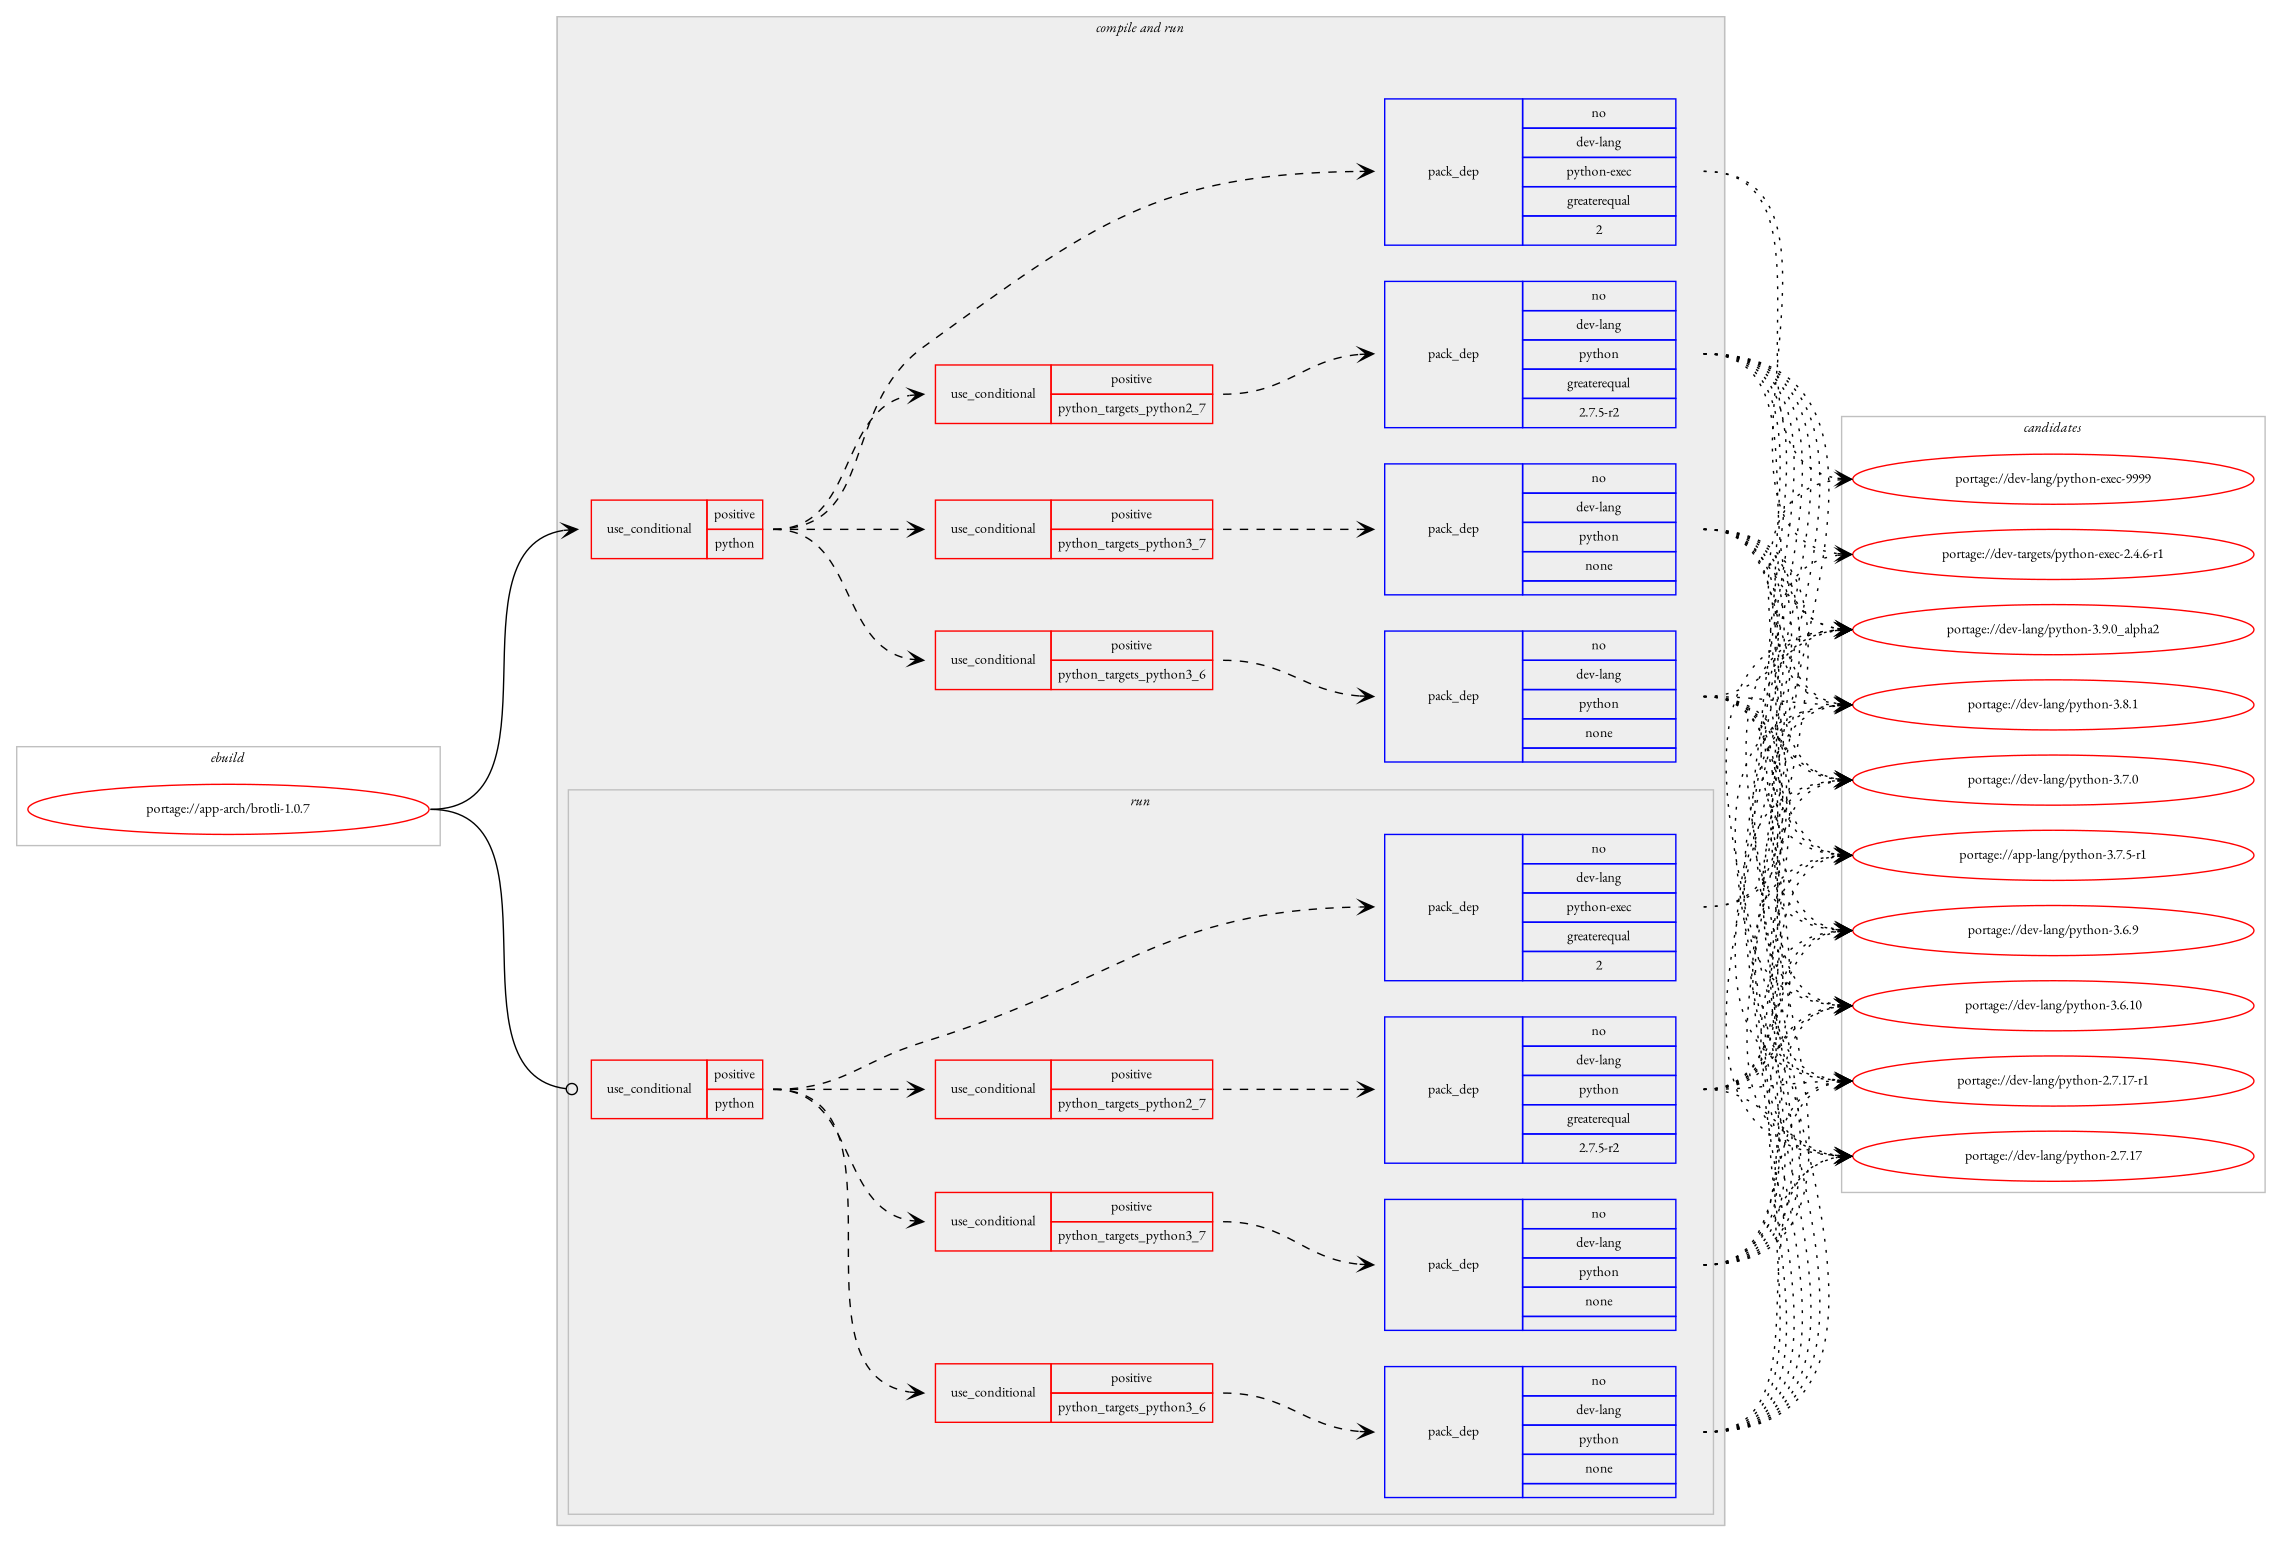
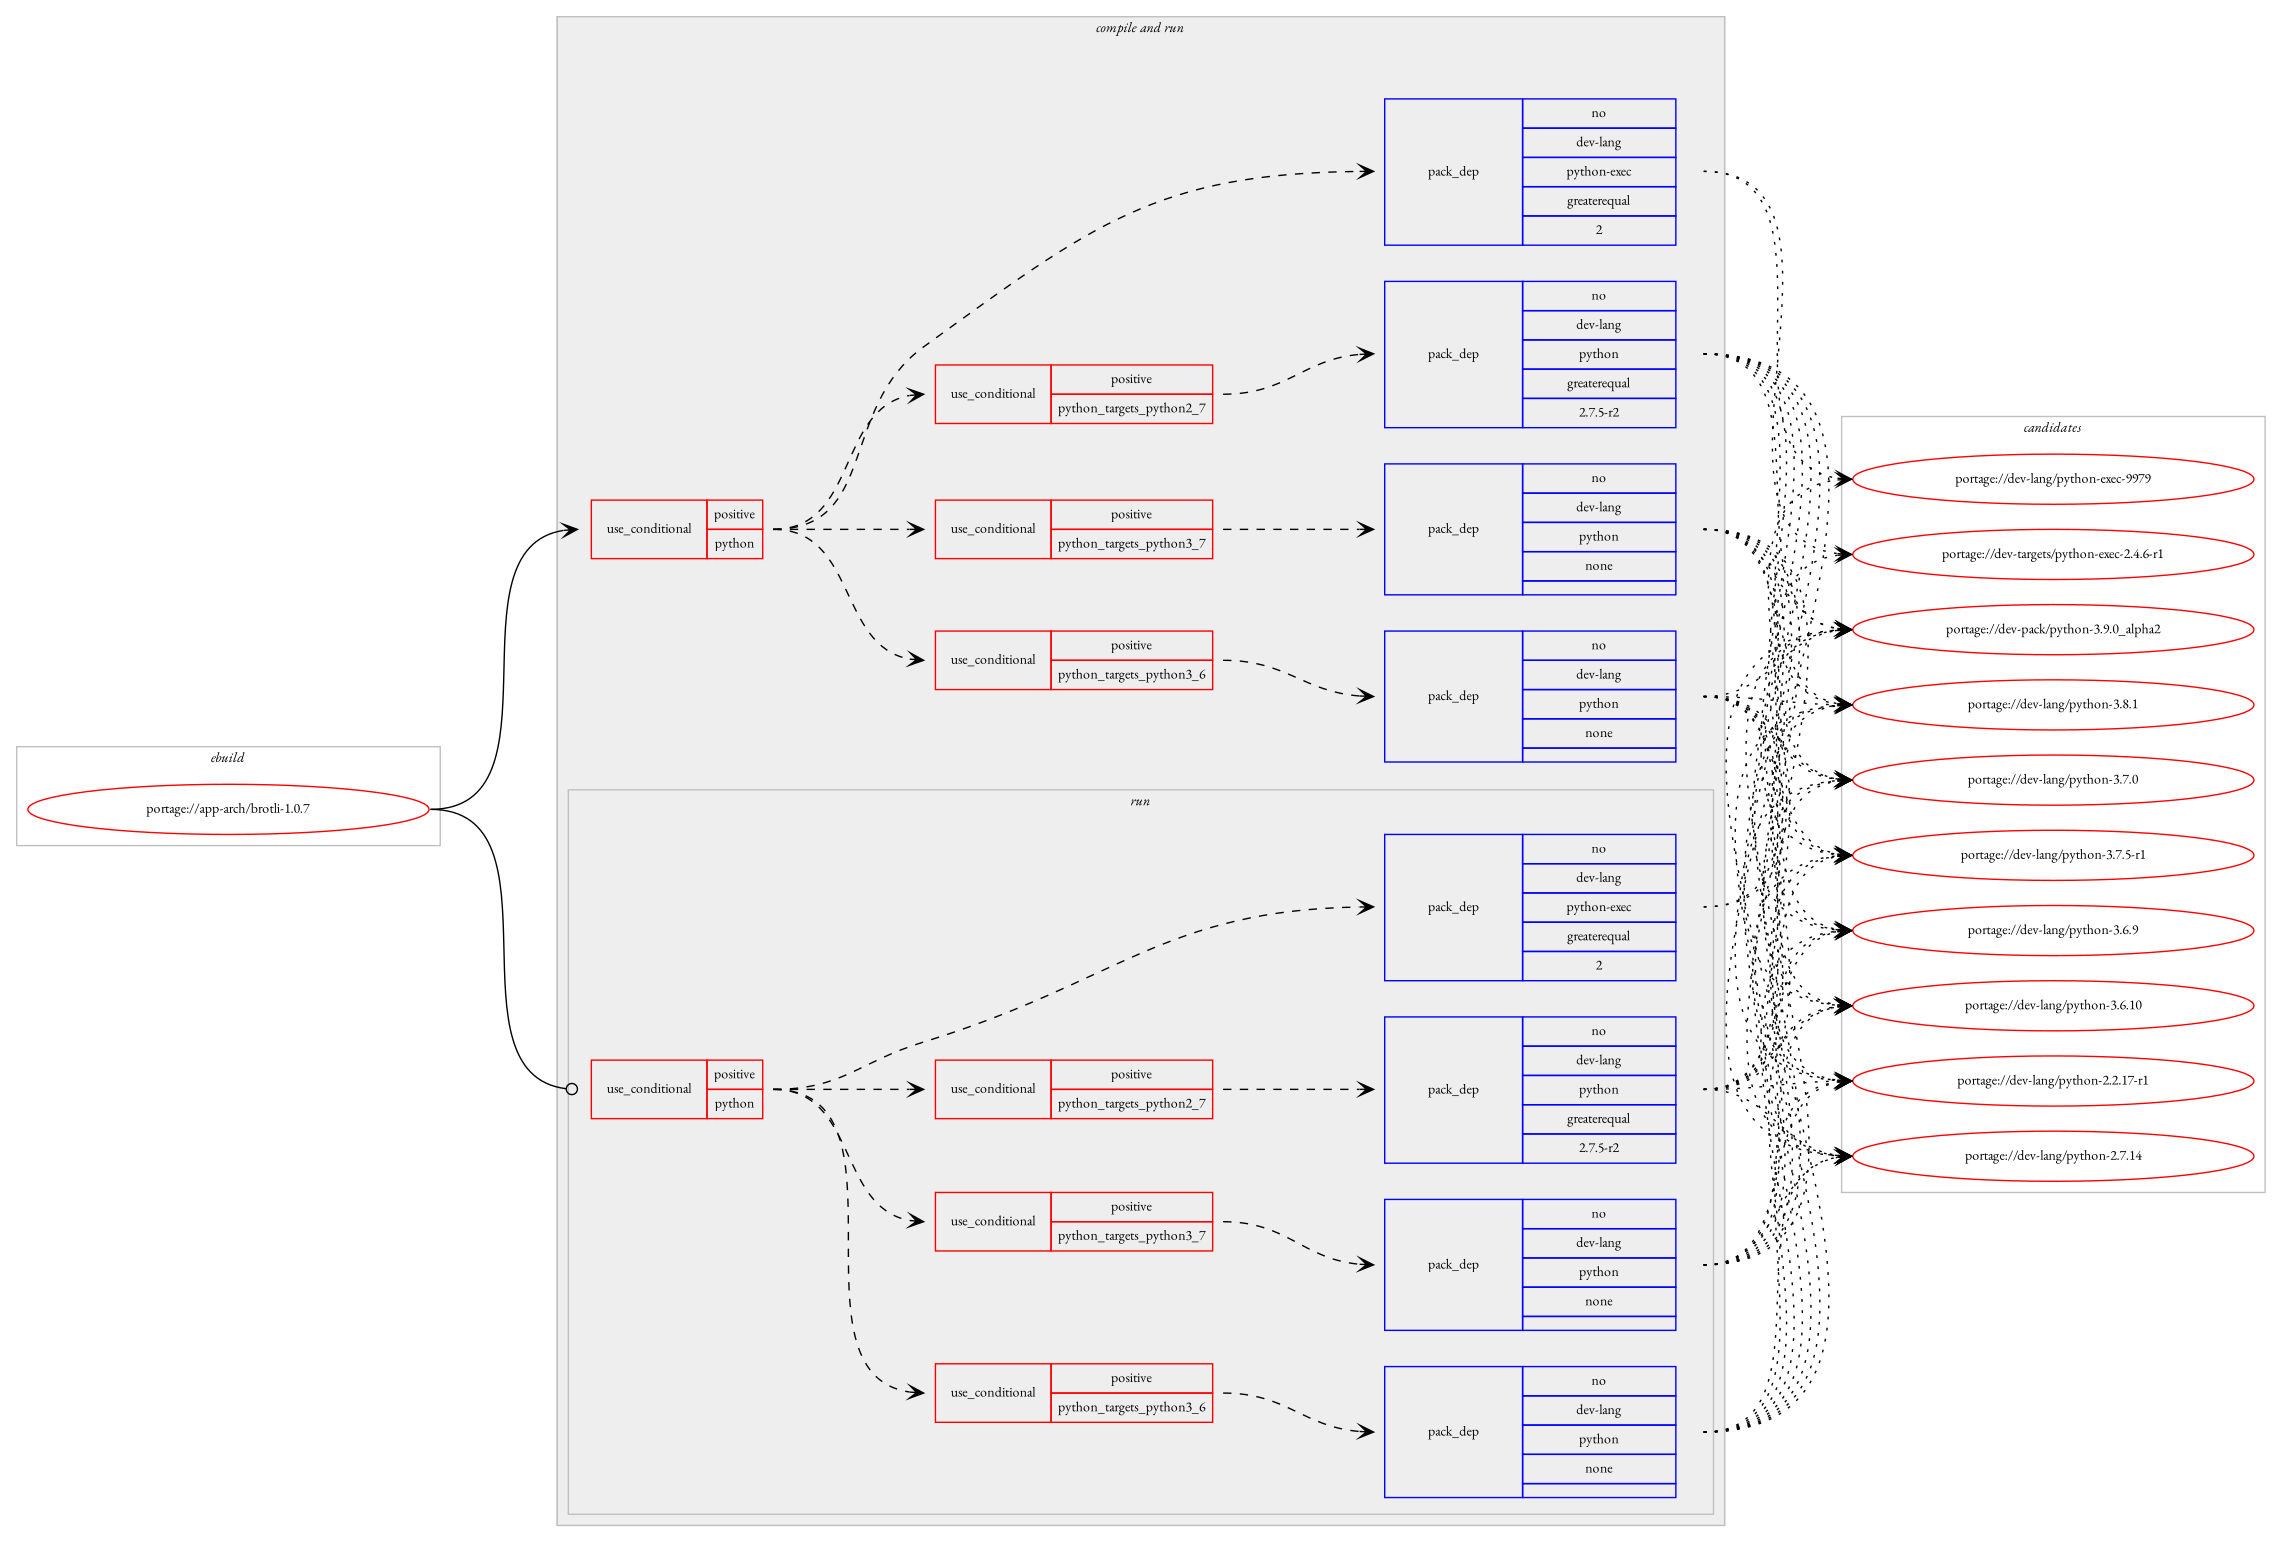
node "portage://dev-lang/python-exec-9999": label "portage://dev-lang/python-exec-9999" -> "portage://dev-lang/python-exec-9979"
node "portage://dev-lang/python-3.9.0_alpha2": label "portage://dev-lang/python-3.9.0_alpha2" -> "portage://dev-pack/python-3.9.0_alpha2"
node "portage://app-lang/python-3.7.5-r1": label "portage://app-lang/python-3.7.5-r1" -> "portage://dev-lang/python-3.7.5-r1"
node "portage://dev-lang/python-2.7.17-r1": label "portage://dev-lang/python-2.7.17-r1" -> "portage://dev-lang/python-2.2.17-r1"
node "portage://dev-lang/python-2.7.17": label "portage://dev-lang/python-2.7.17" -> "portage://dev-lang/python-2.7.14"
